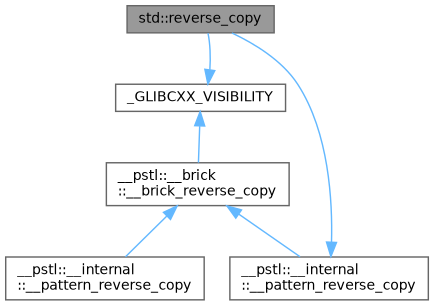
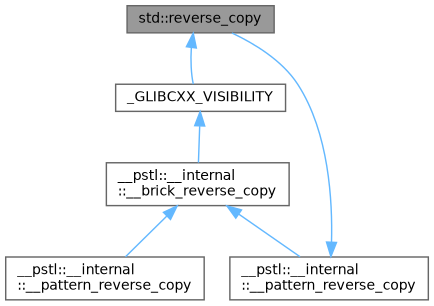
edge "std::reverse_copy" -> "_GLIBCXX_VISIBILITY": reversed
node "__pstl::__brick ::__brick_reverse_copy": label "__pstl::__brick ::__brick_reverse_copy" -> "__pstl::__internal ::__brick_reverse_copy"
